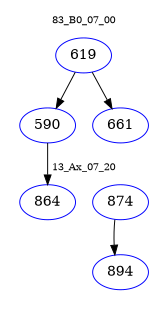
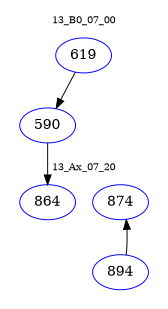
cluster "83_B0_07_00": label "83_B0_07_00" -> "13_B0_07_00"
node "661": removed
edge "874" -> "894": reversed
